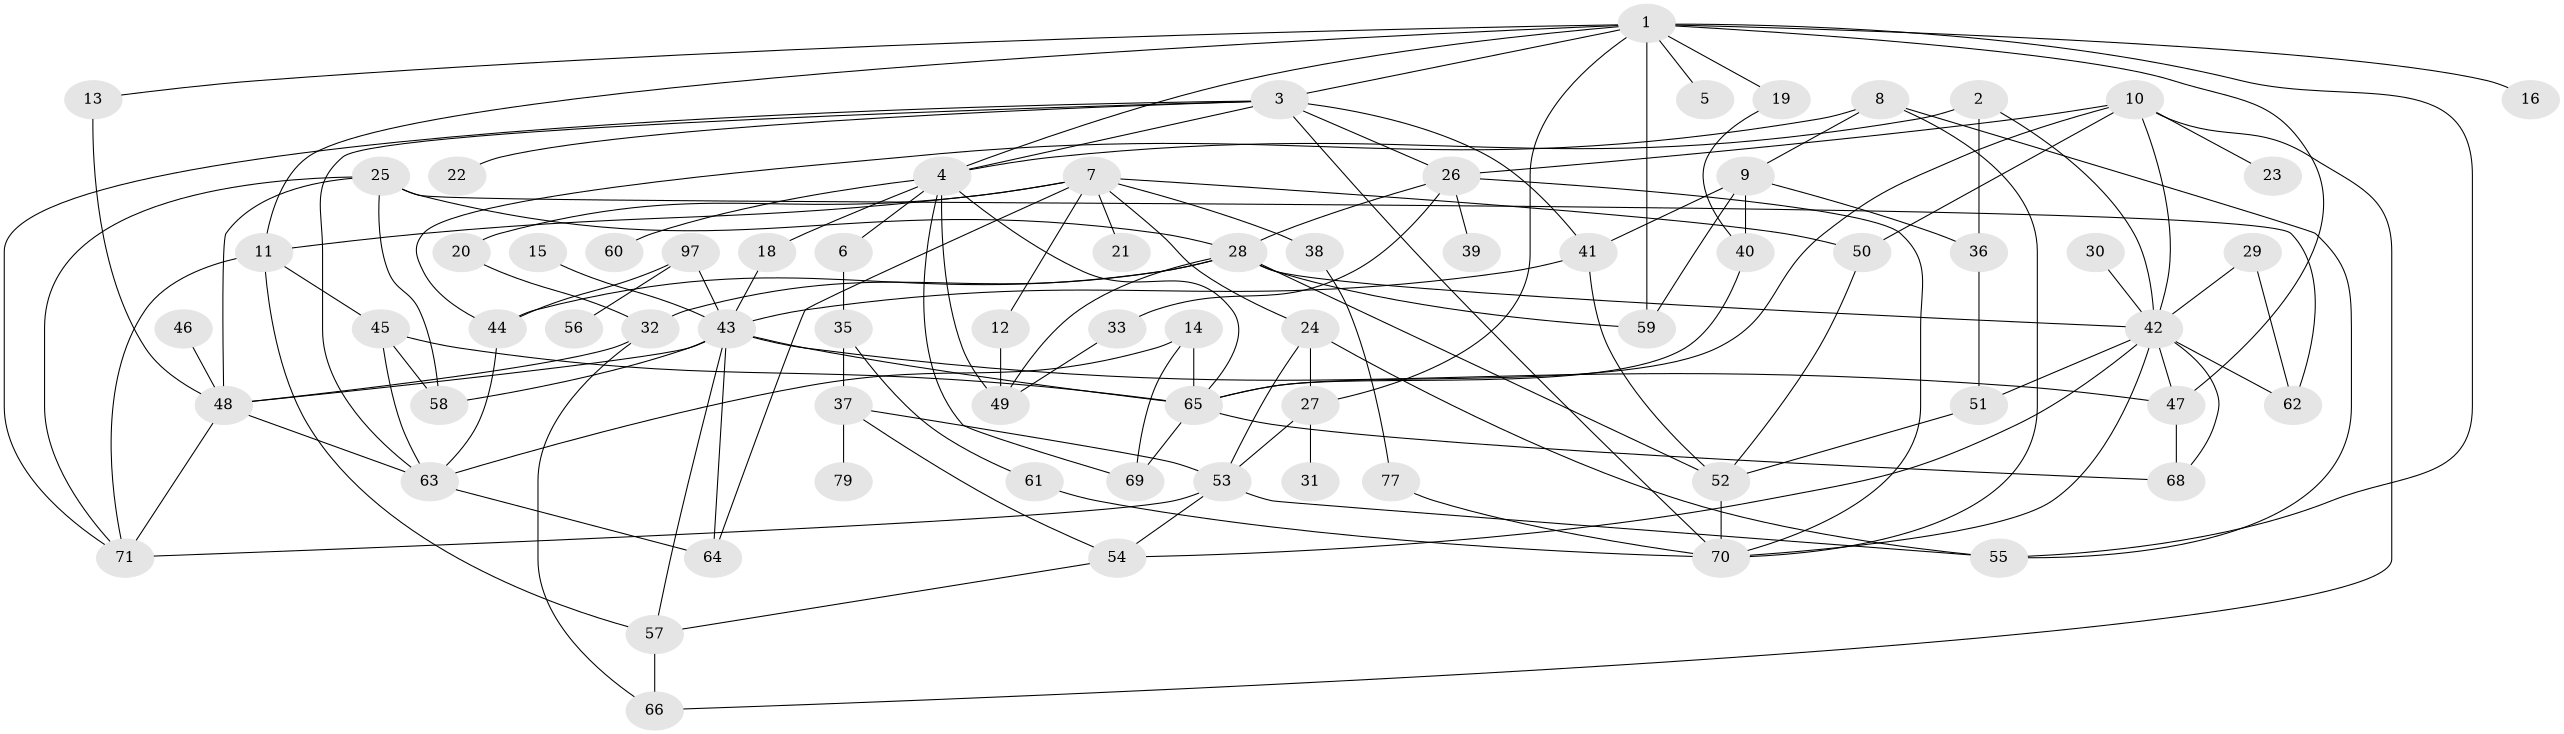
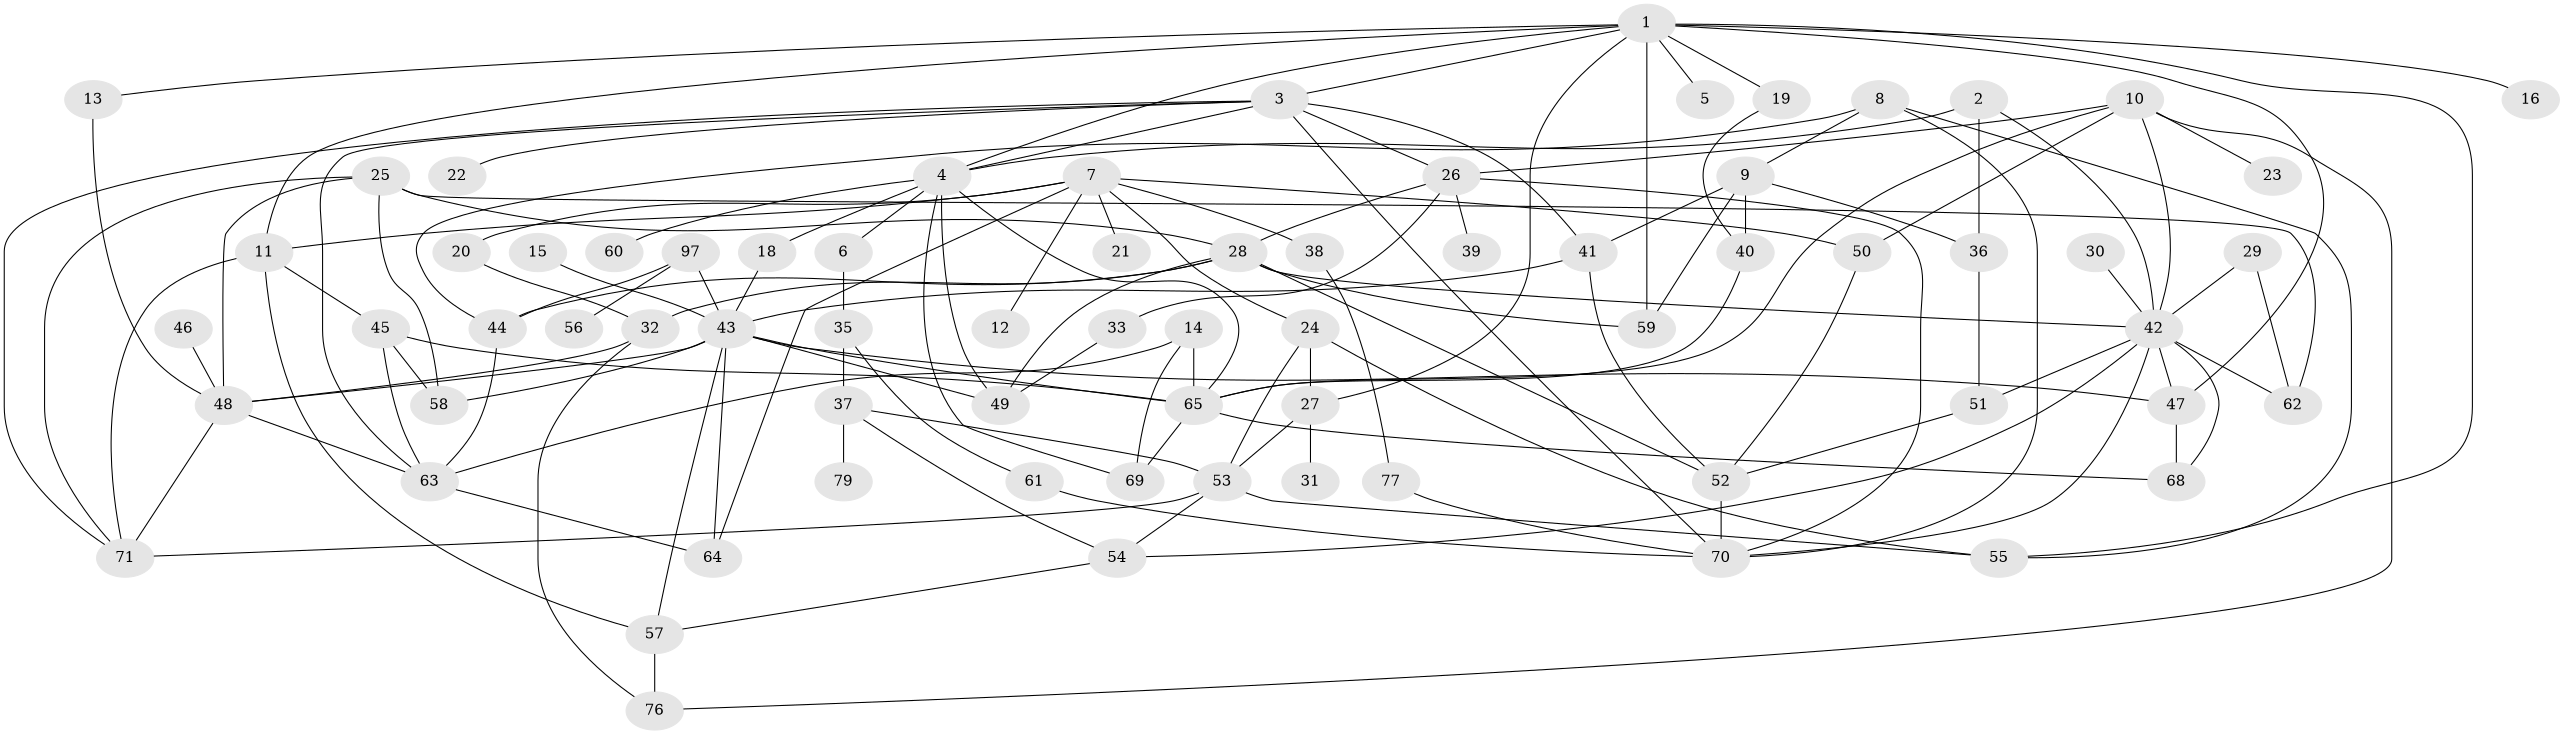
edge "12" -- "49": now "43" -- "49"
node "66": label "66" -> "76"
